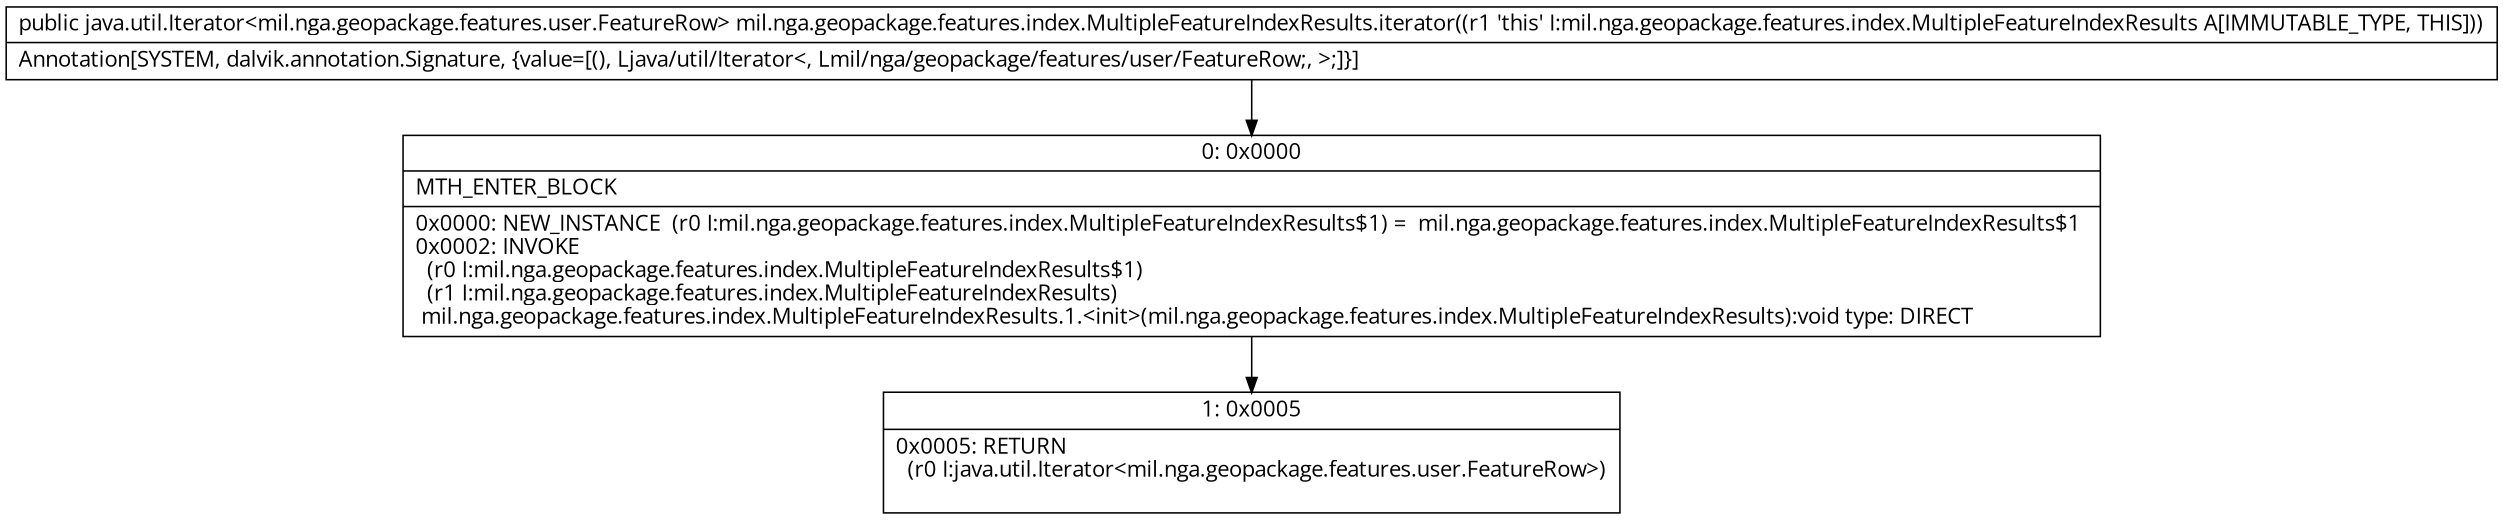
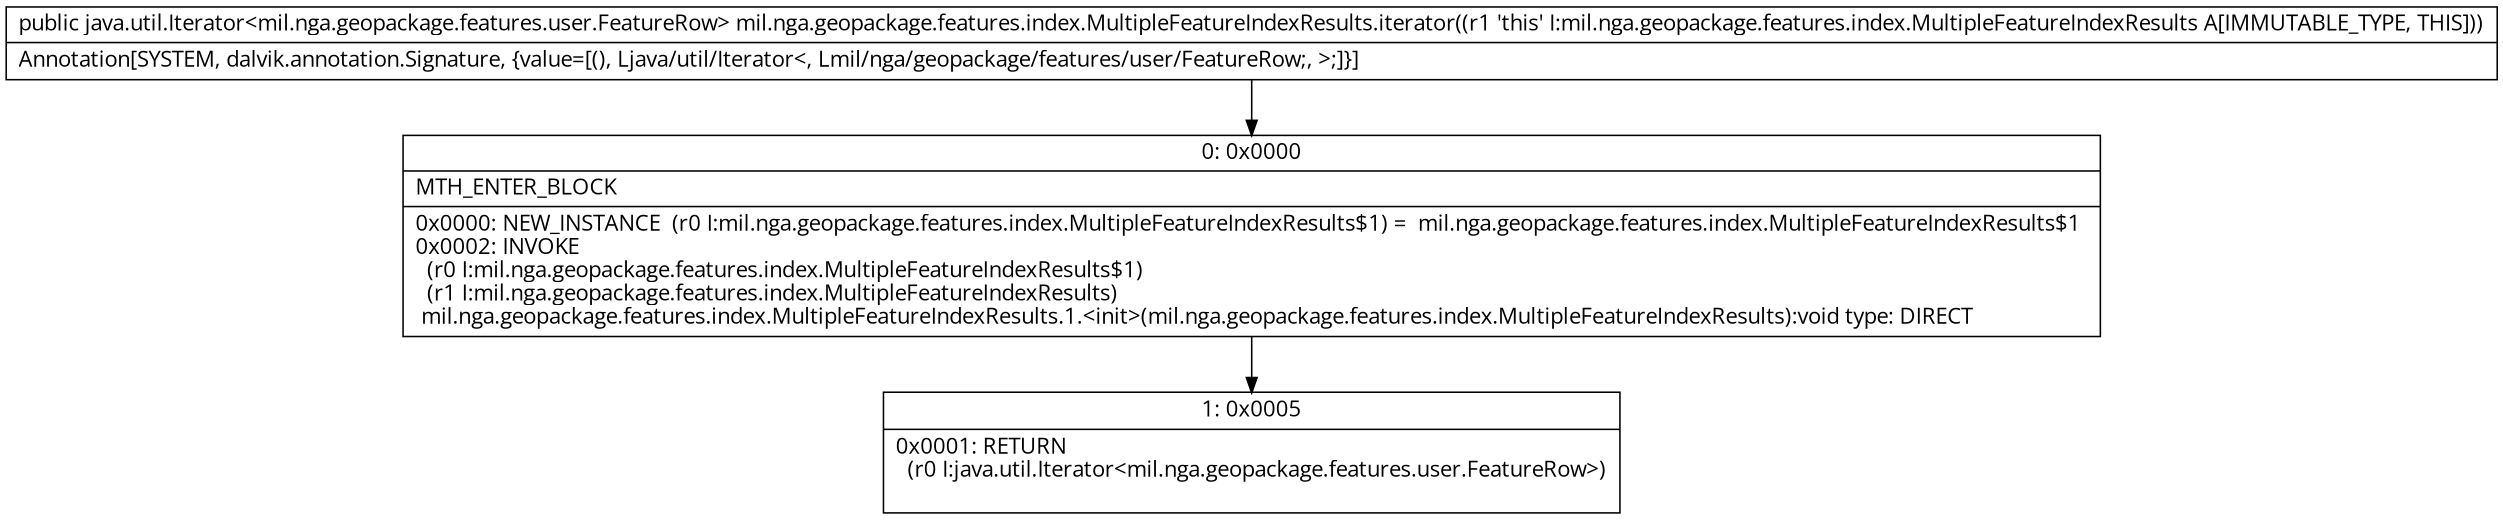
node "1: 0x0005": text "0x0005: RETURN" -> "0x0001: RETURN"
